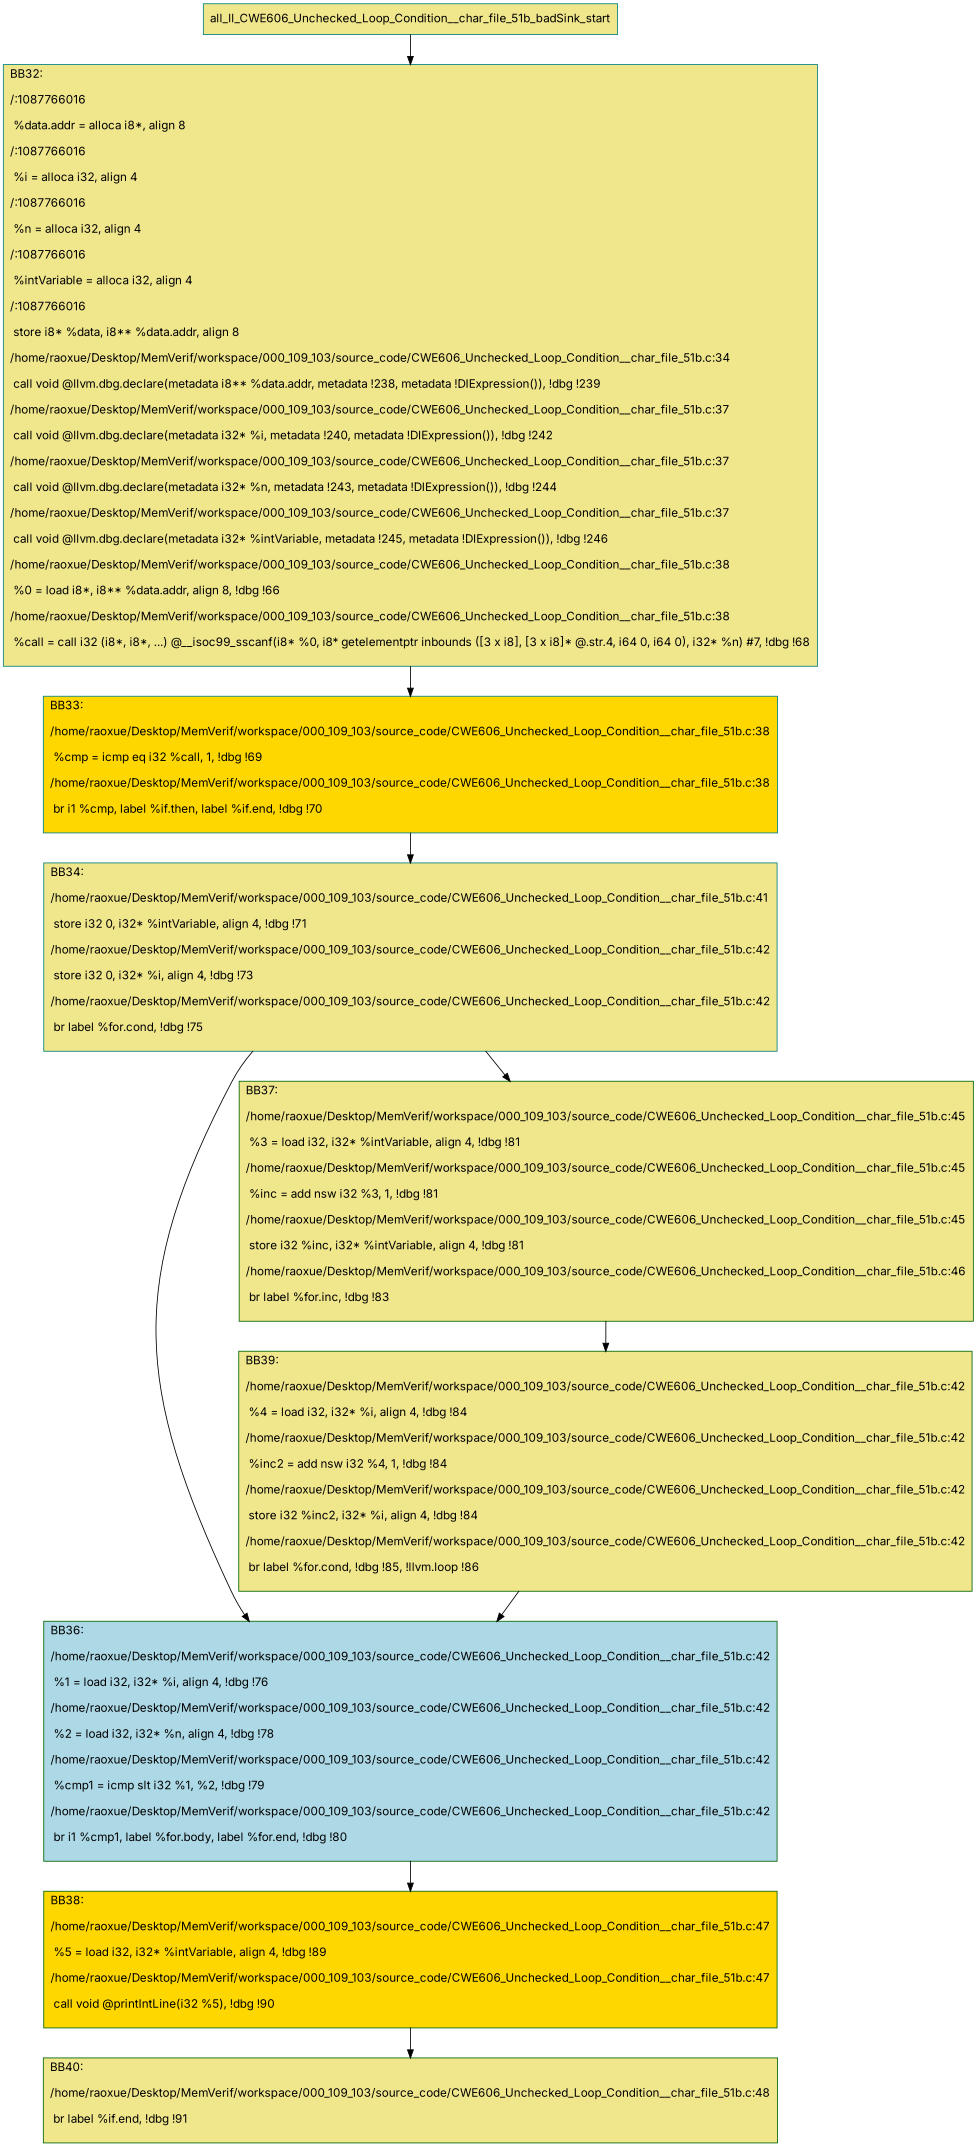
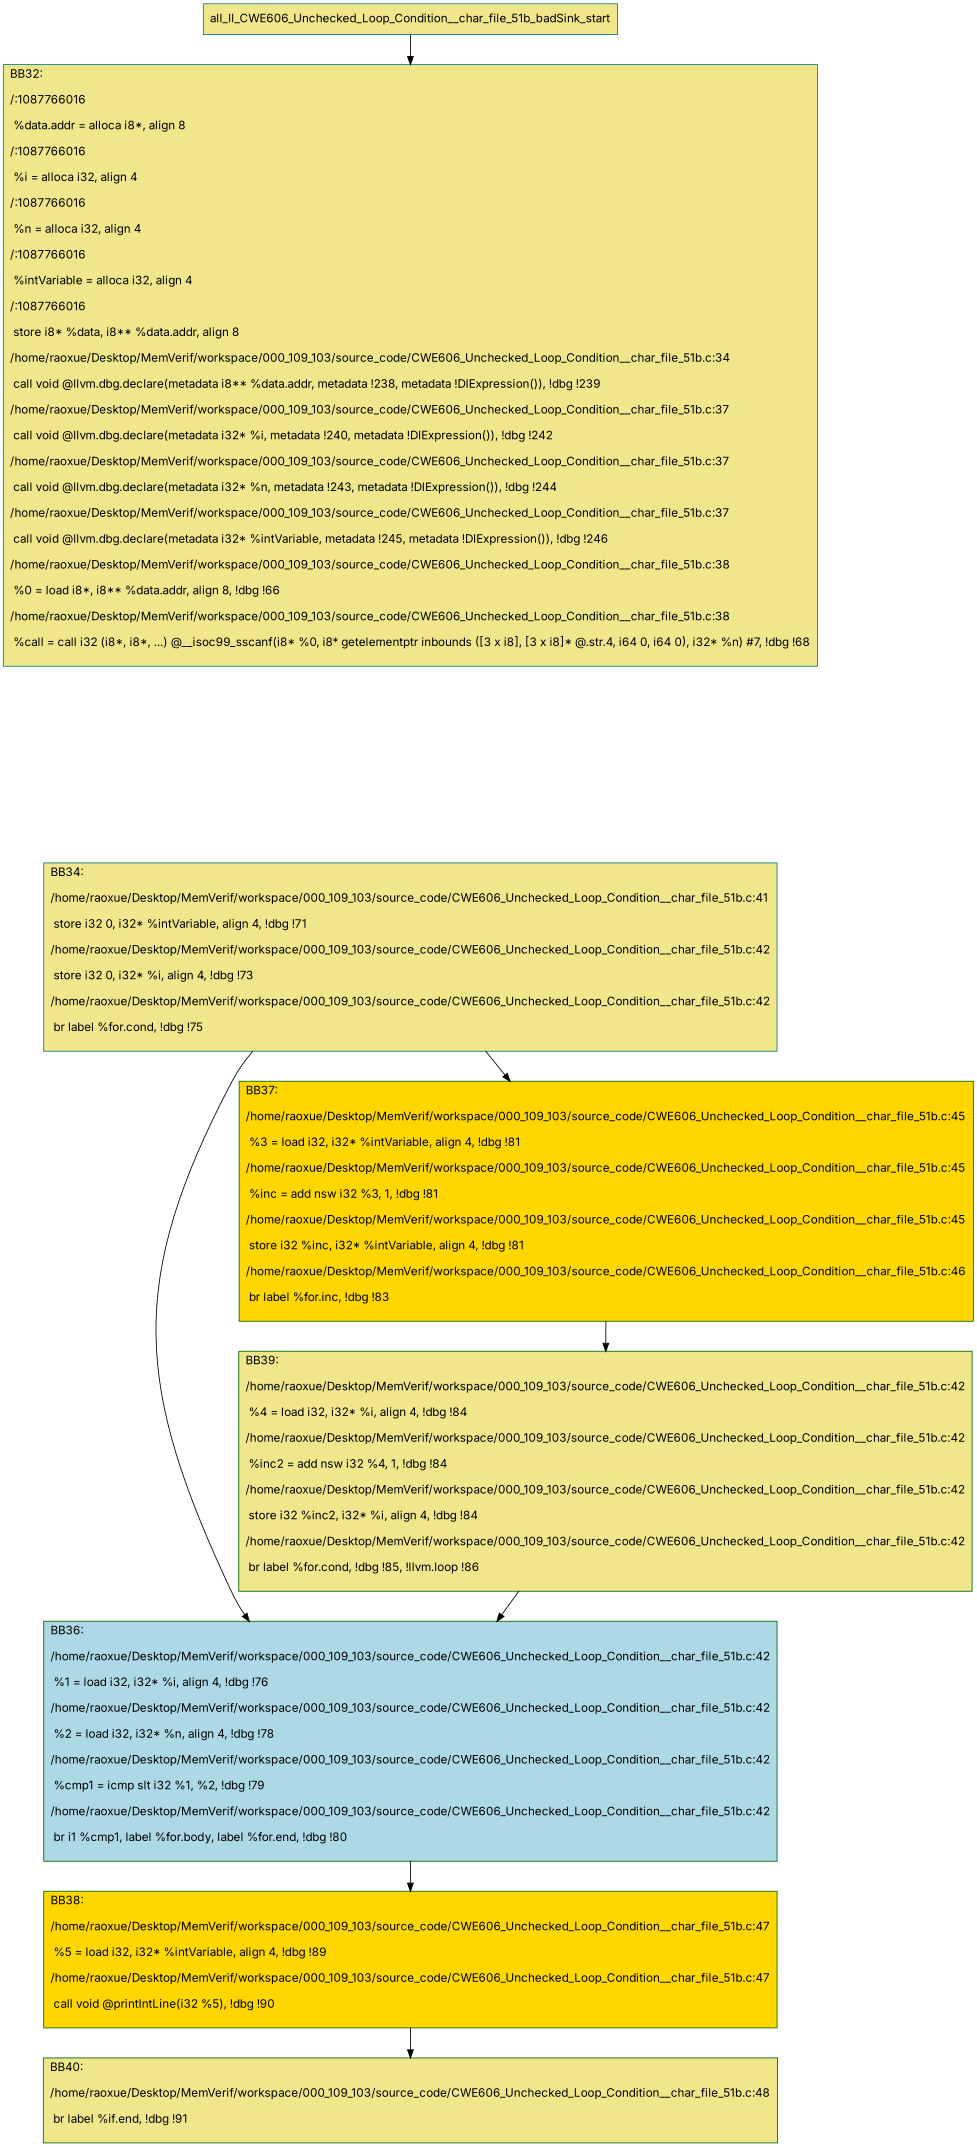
node "BB33:": removed
node "BB37:": fillcolor khaki -> gold
